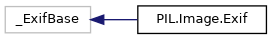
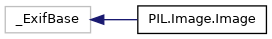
node "PIL.Image.Exif": label "PIL.Image.Exif" -> "PIL.Image.Image"
